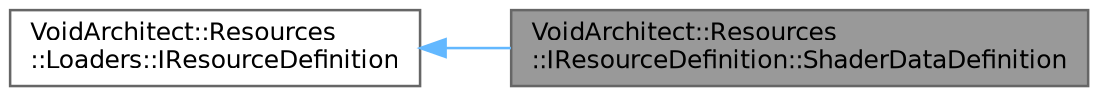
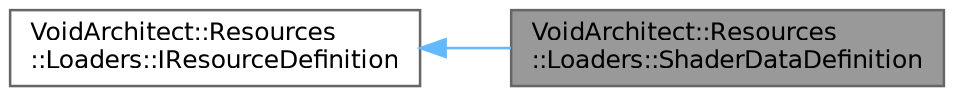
node "VoidArchitect::Resources ::IResourceDefinition::ShaderDataDefinition": label "VoidArchitect::Resources ::IResourceDefinition::ShaderDataDefinition" -> "VoidArchitect::Resources ::Loaders::ShaderDataDefinition"
